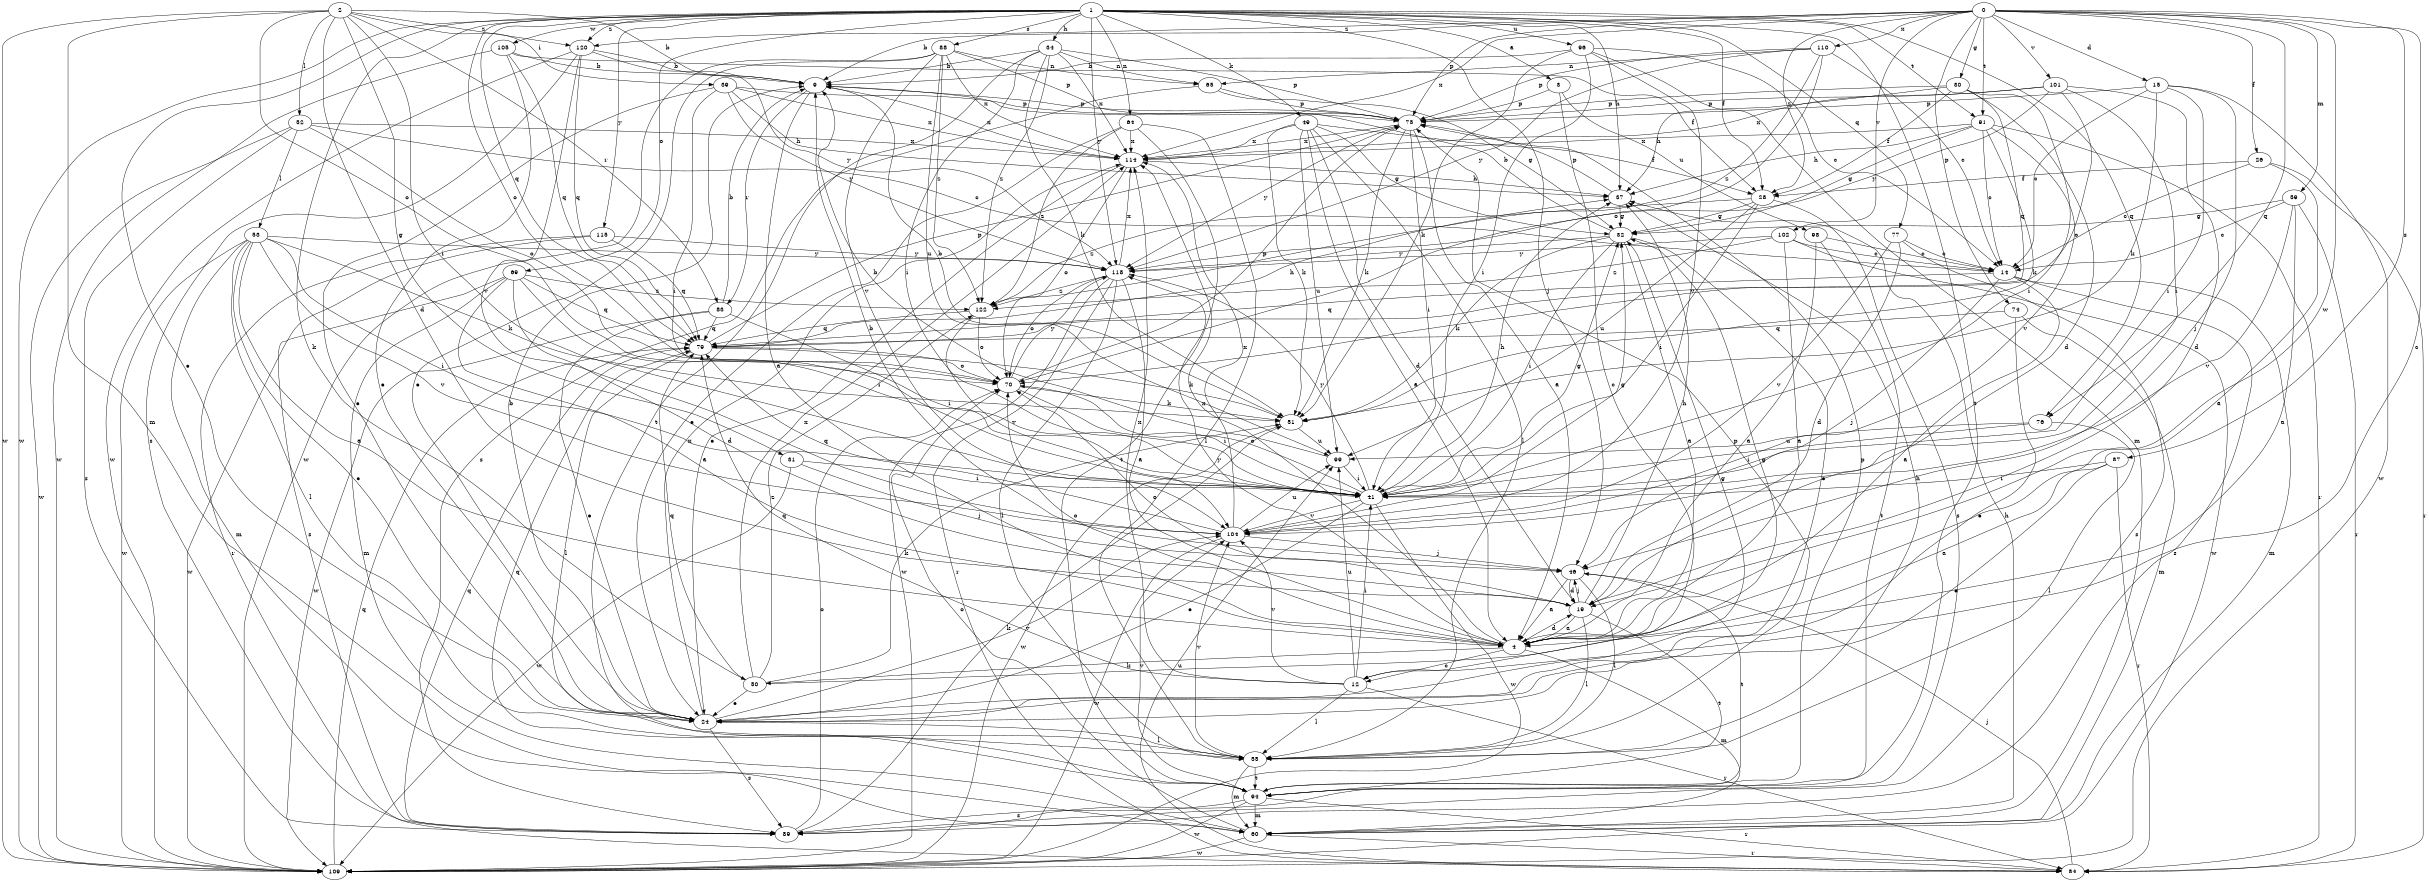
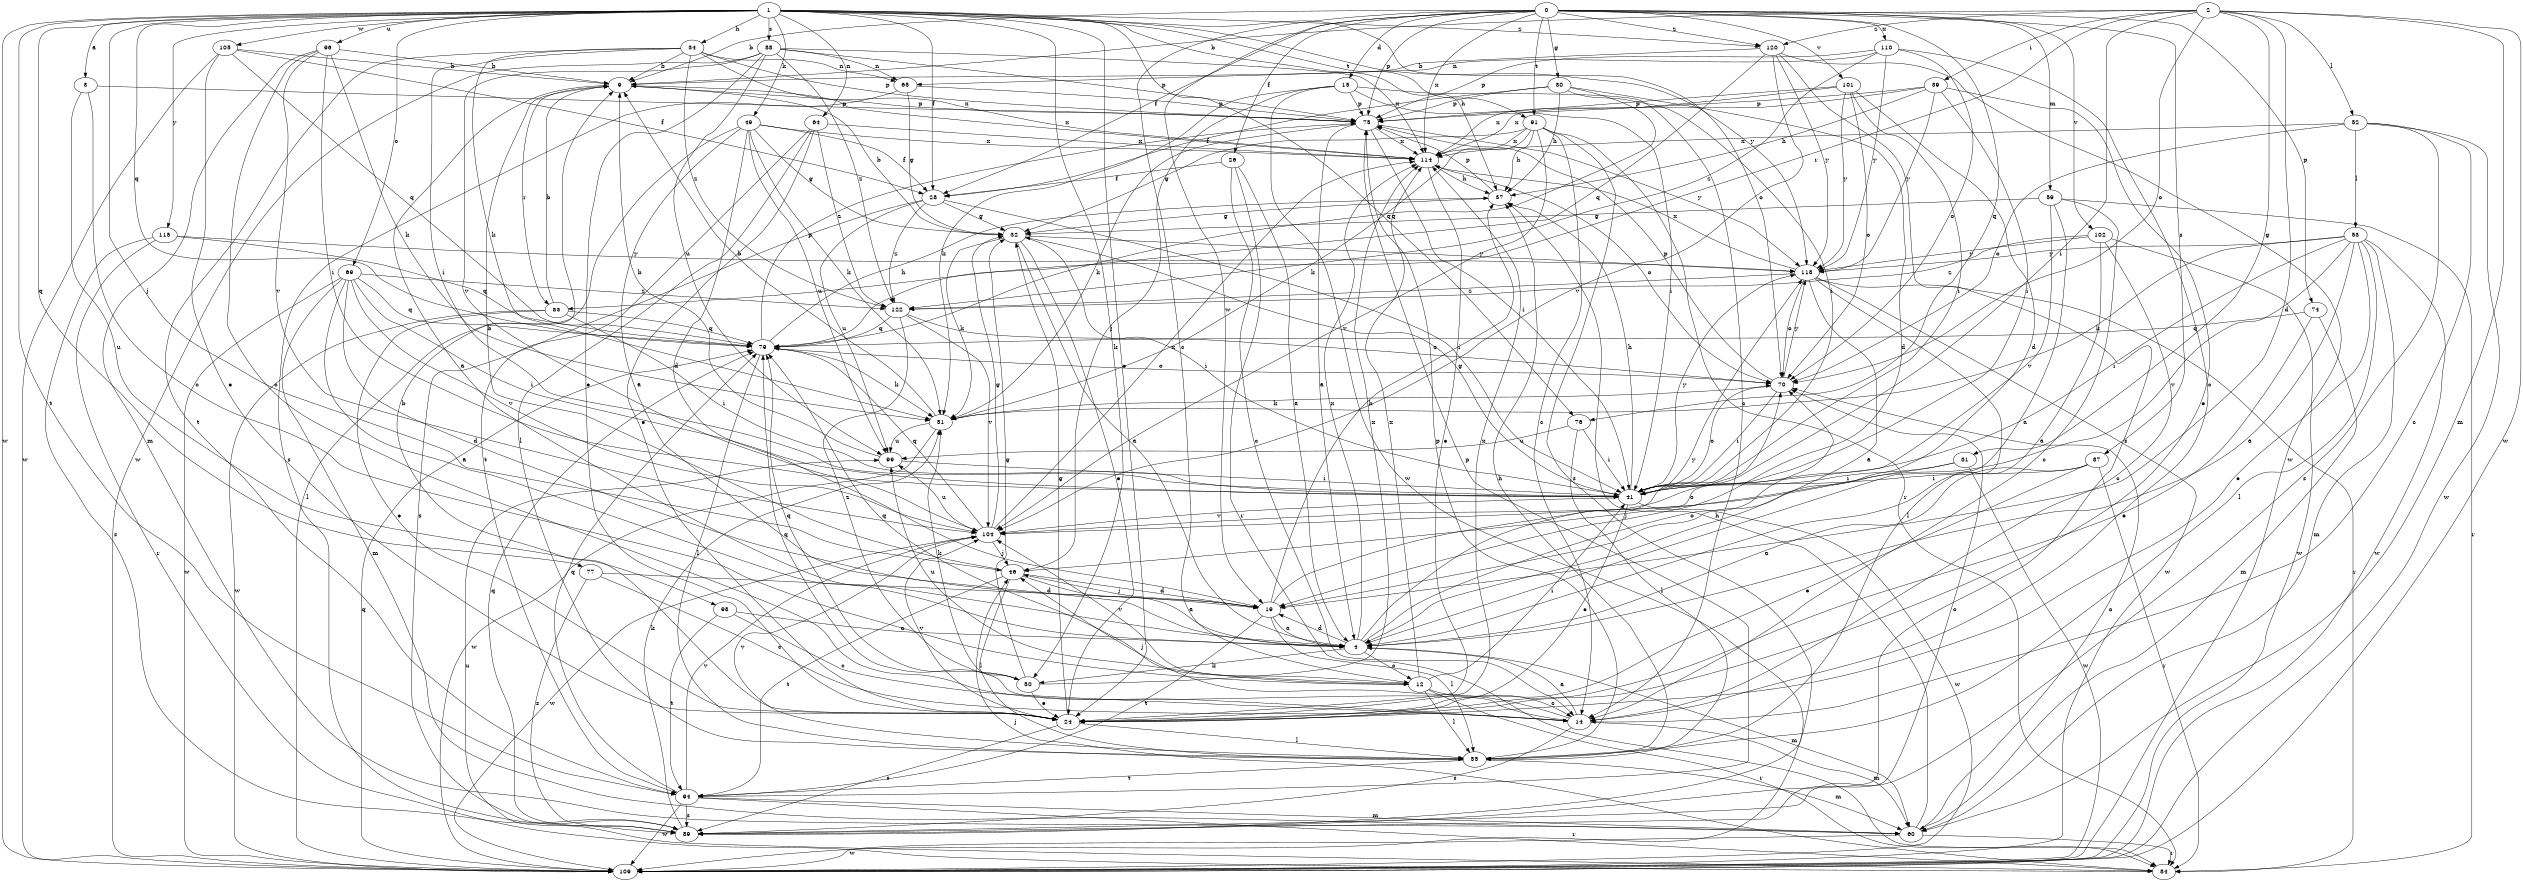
edge "0" -> "28": label "z" -> "f"
edge "50" -> "122": reversed
edge "49" -> "55": now "49" -> "109"
edge "77" -> "104": now "69" -> "104"
edge "12" -> "14": added, label "c"
edge "91" -> "89": added, label "s"
